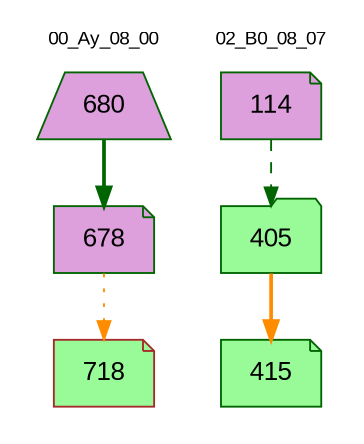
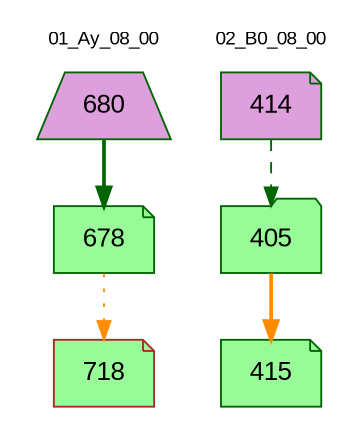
cluster "00_Ay_08_00": label "00_Ay_08_00" -> "01_Ay_08_00"
cluster "02_B0_08_07": label "02_B0_08_07" -> "02_B0_08_00"
node "114": label "114" -> "414"
node "678": fillcolor plum -> palegreen
